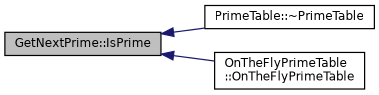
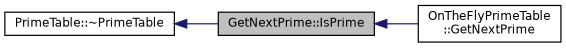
edge "PrimeTable::~PrimeTable" -> "GetNextPrime::IsPrime": reversed
node "OnTheFlyPrimeTable ::OnTheFlyPrimeTable": label "OnTheFlyPrimeTable ::OnTheFlyPrimeTable" -> "OnTheFlyPrimeTable ::GetNextPrime"
